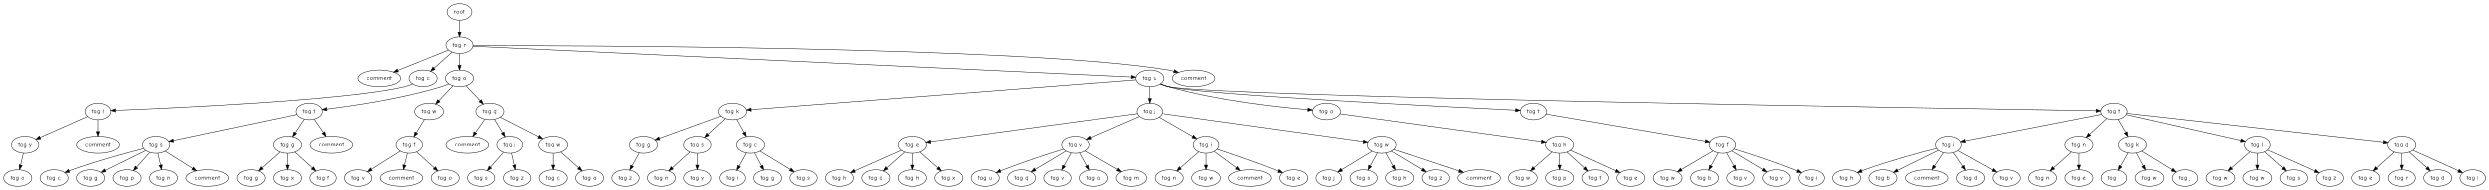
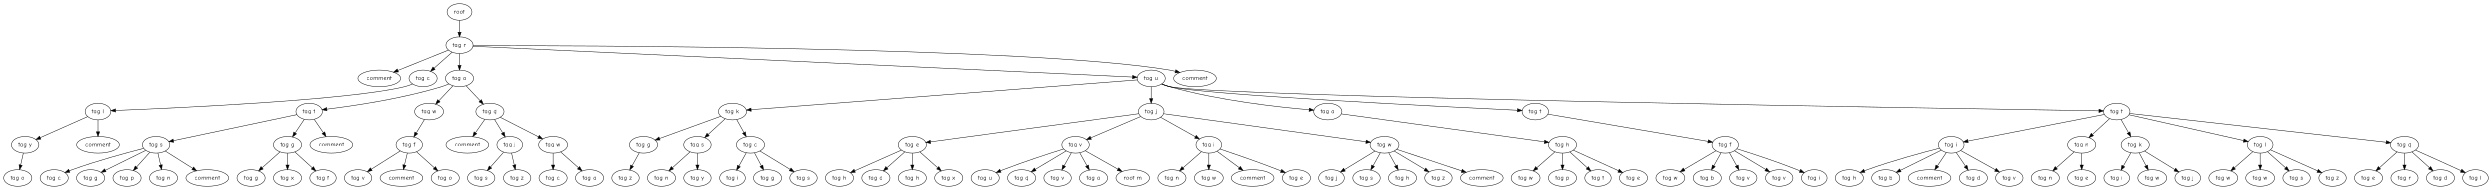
node "tag m": label "tag m" -> "root m"
